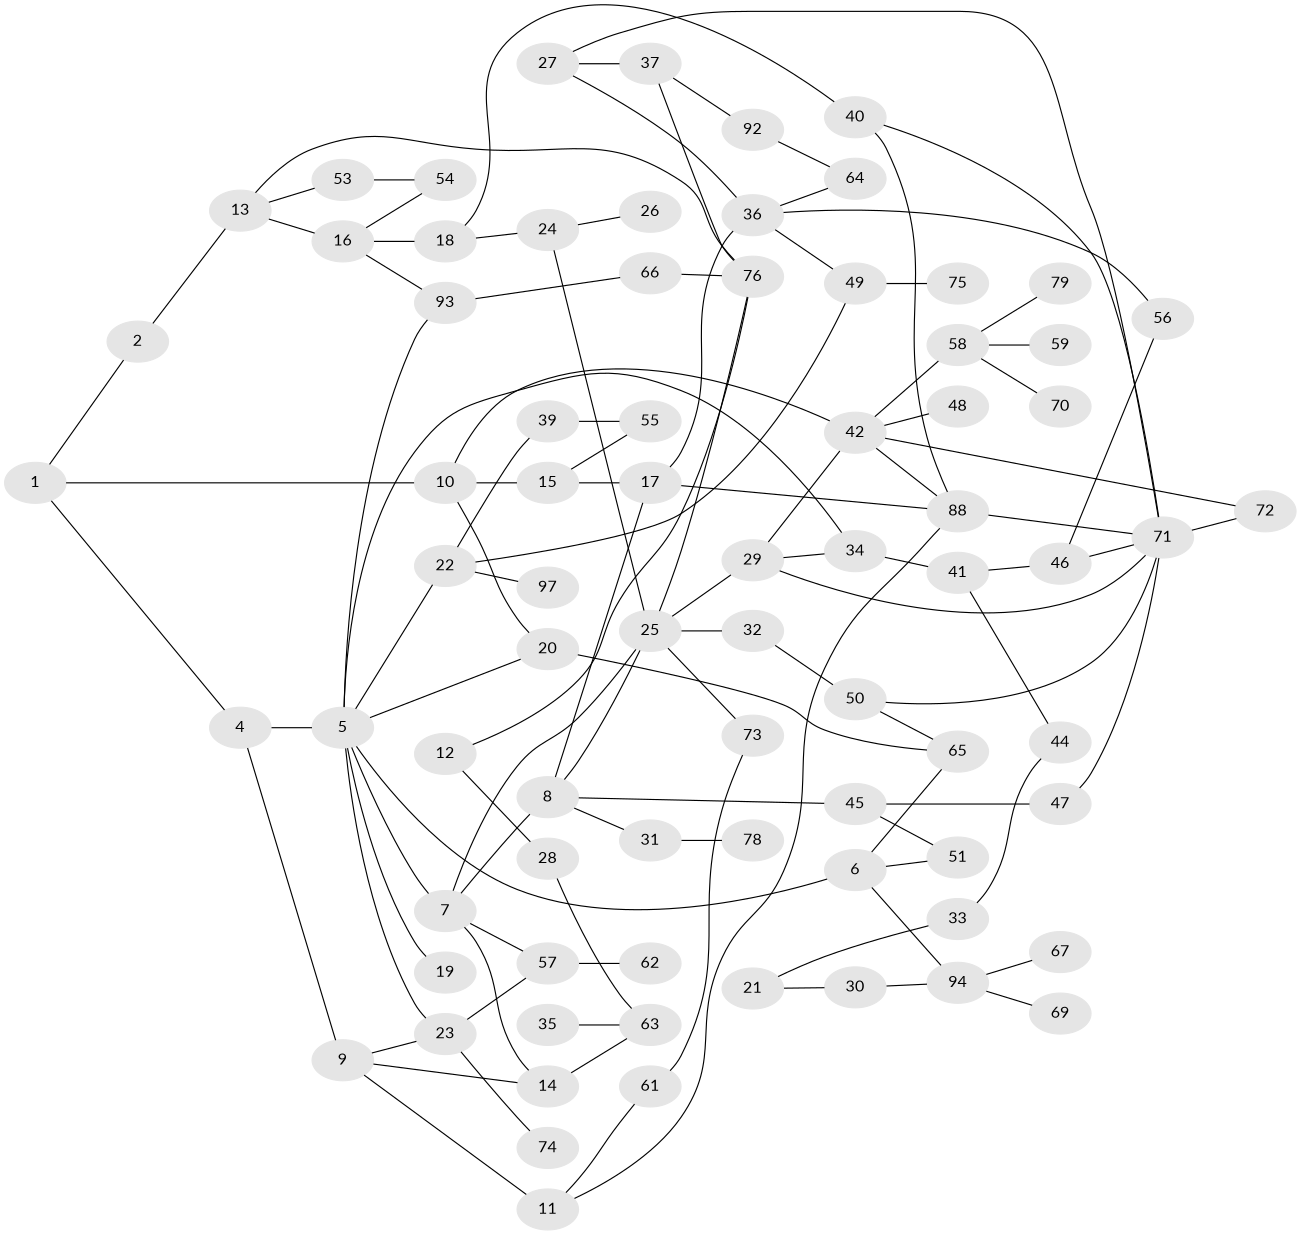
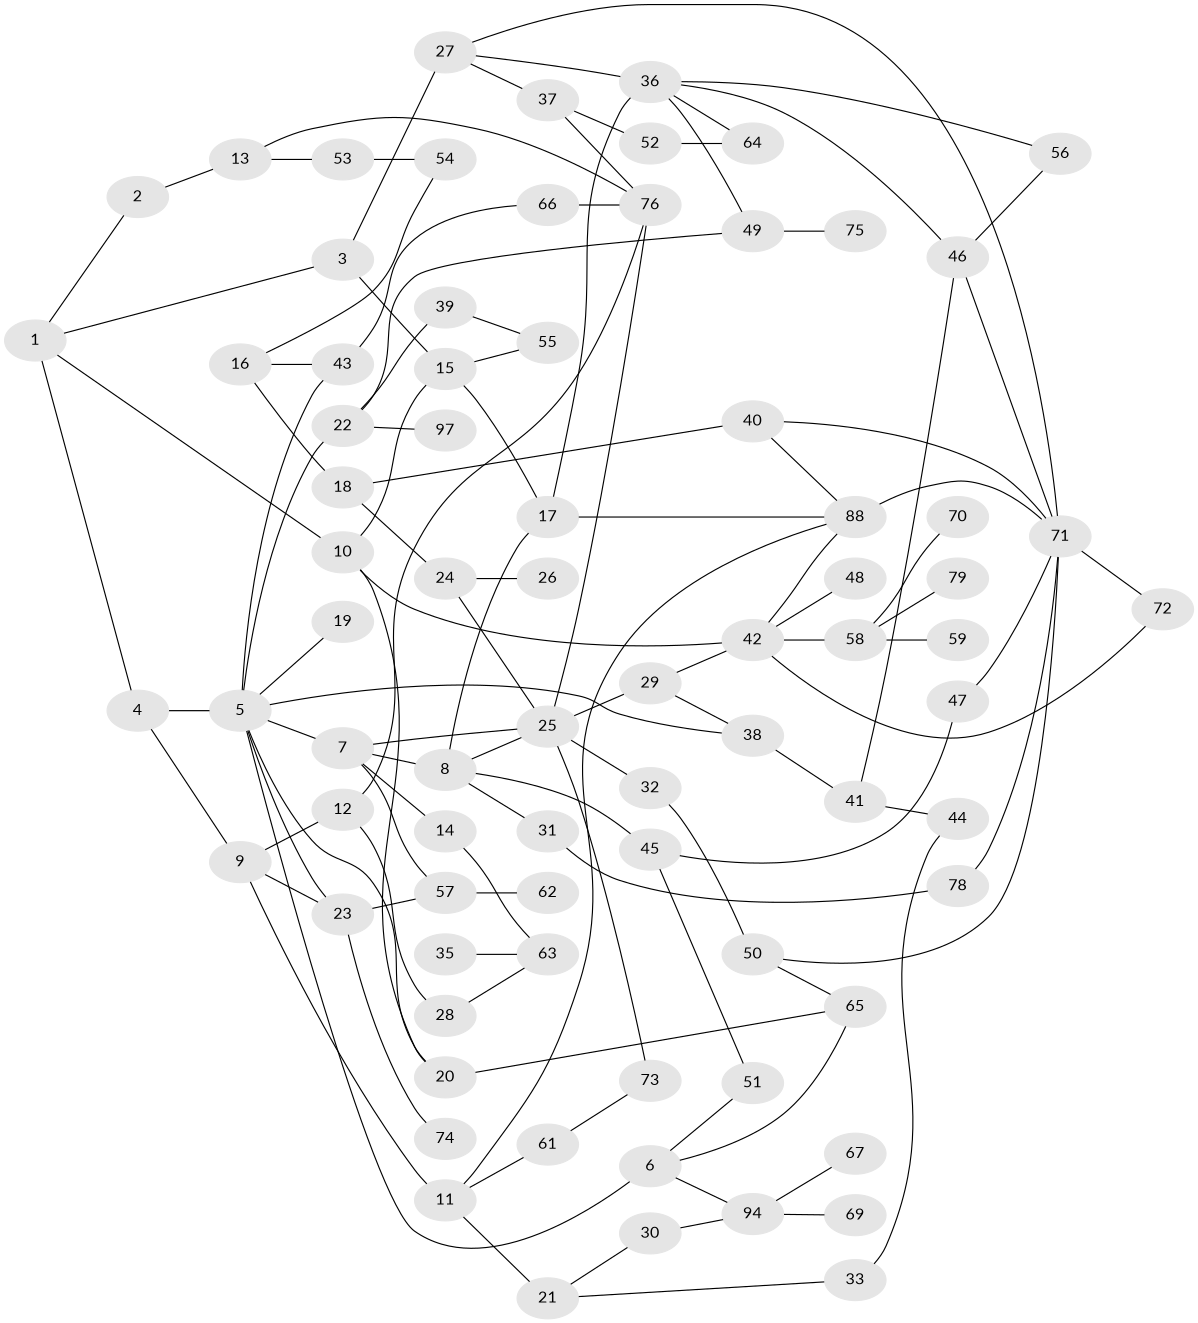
node "92": label "92" -> "52"
edge "36" -- "46": added
edge "13" -- "16": removed
node "3": added
node "93": label "93" -> "43"
node "34": label "34" -> "38"
edge "71" -- "29": now "71" -- "78"
edge "9" -- "14": now "9" -- "12"
edge "11" -- "21": added
